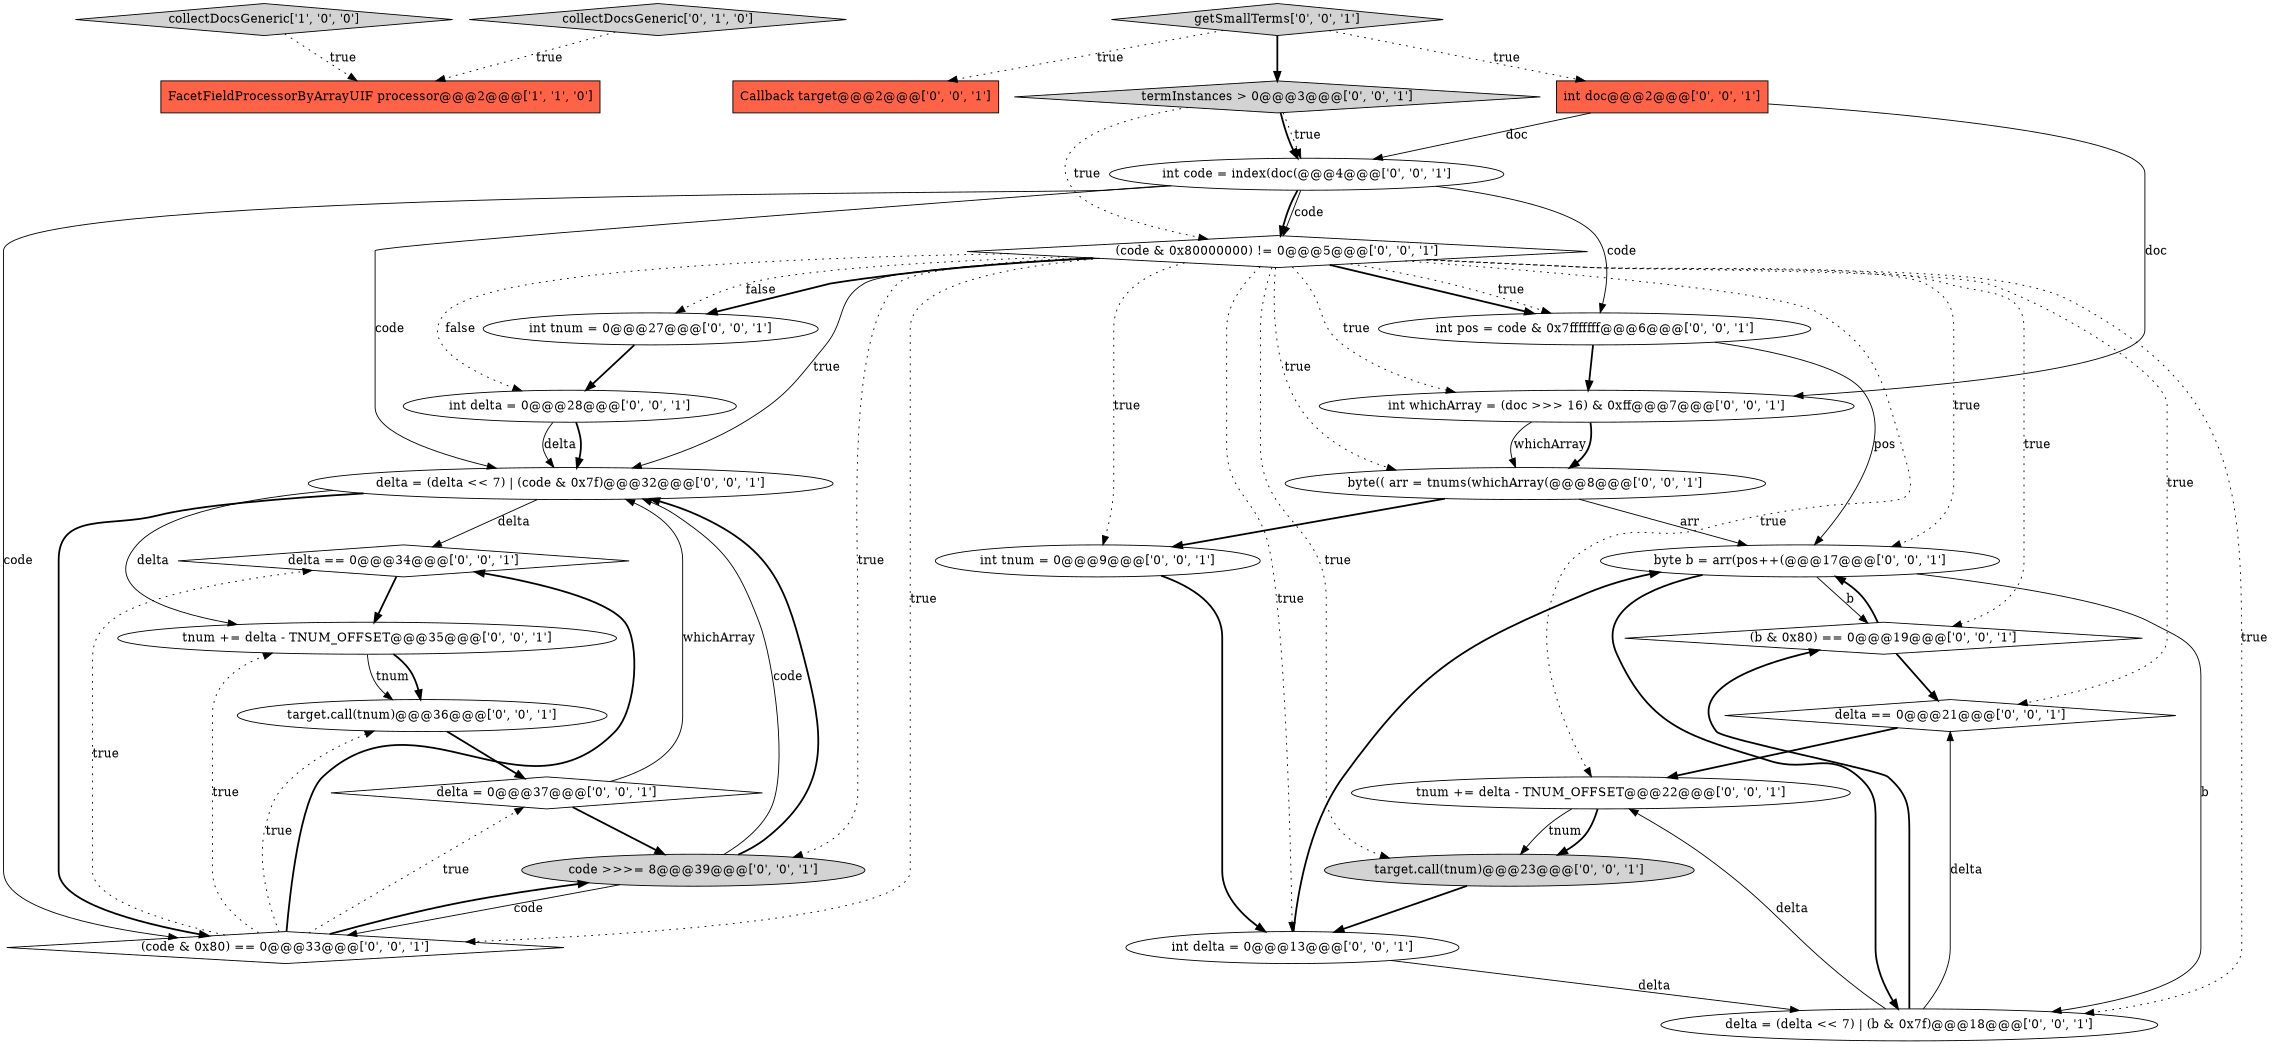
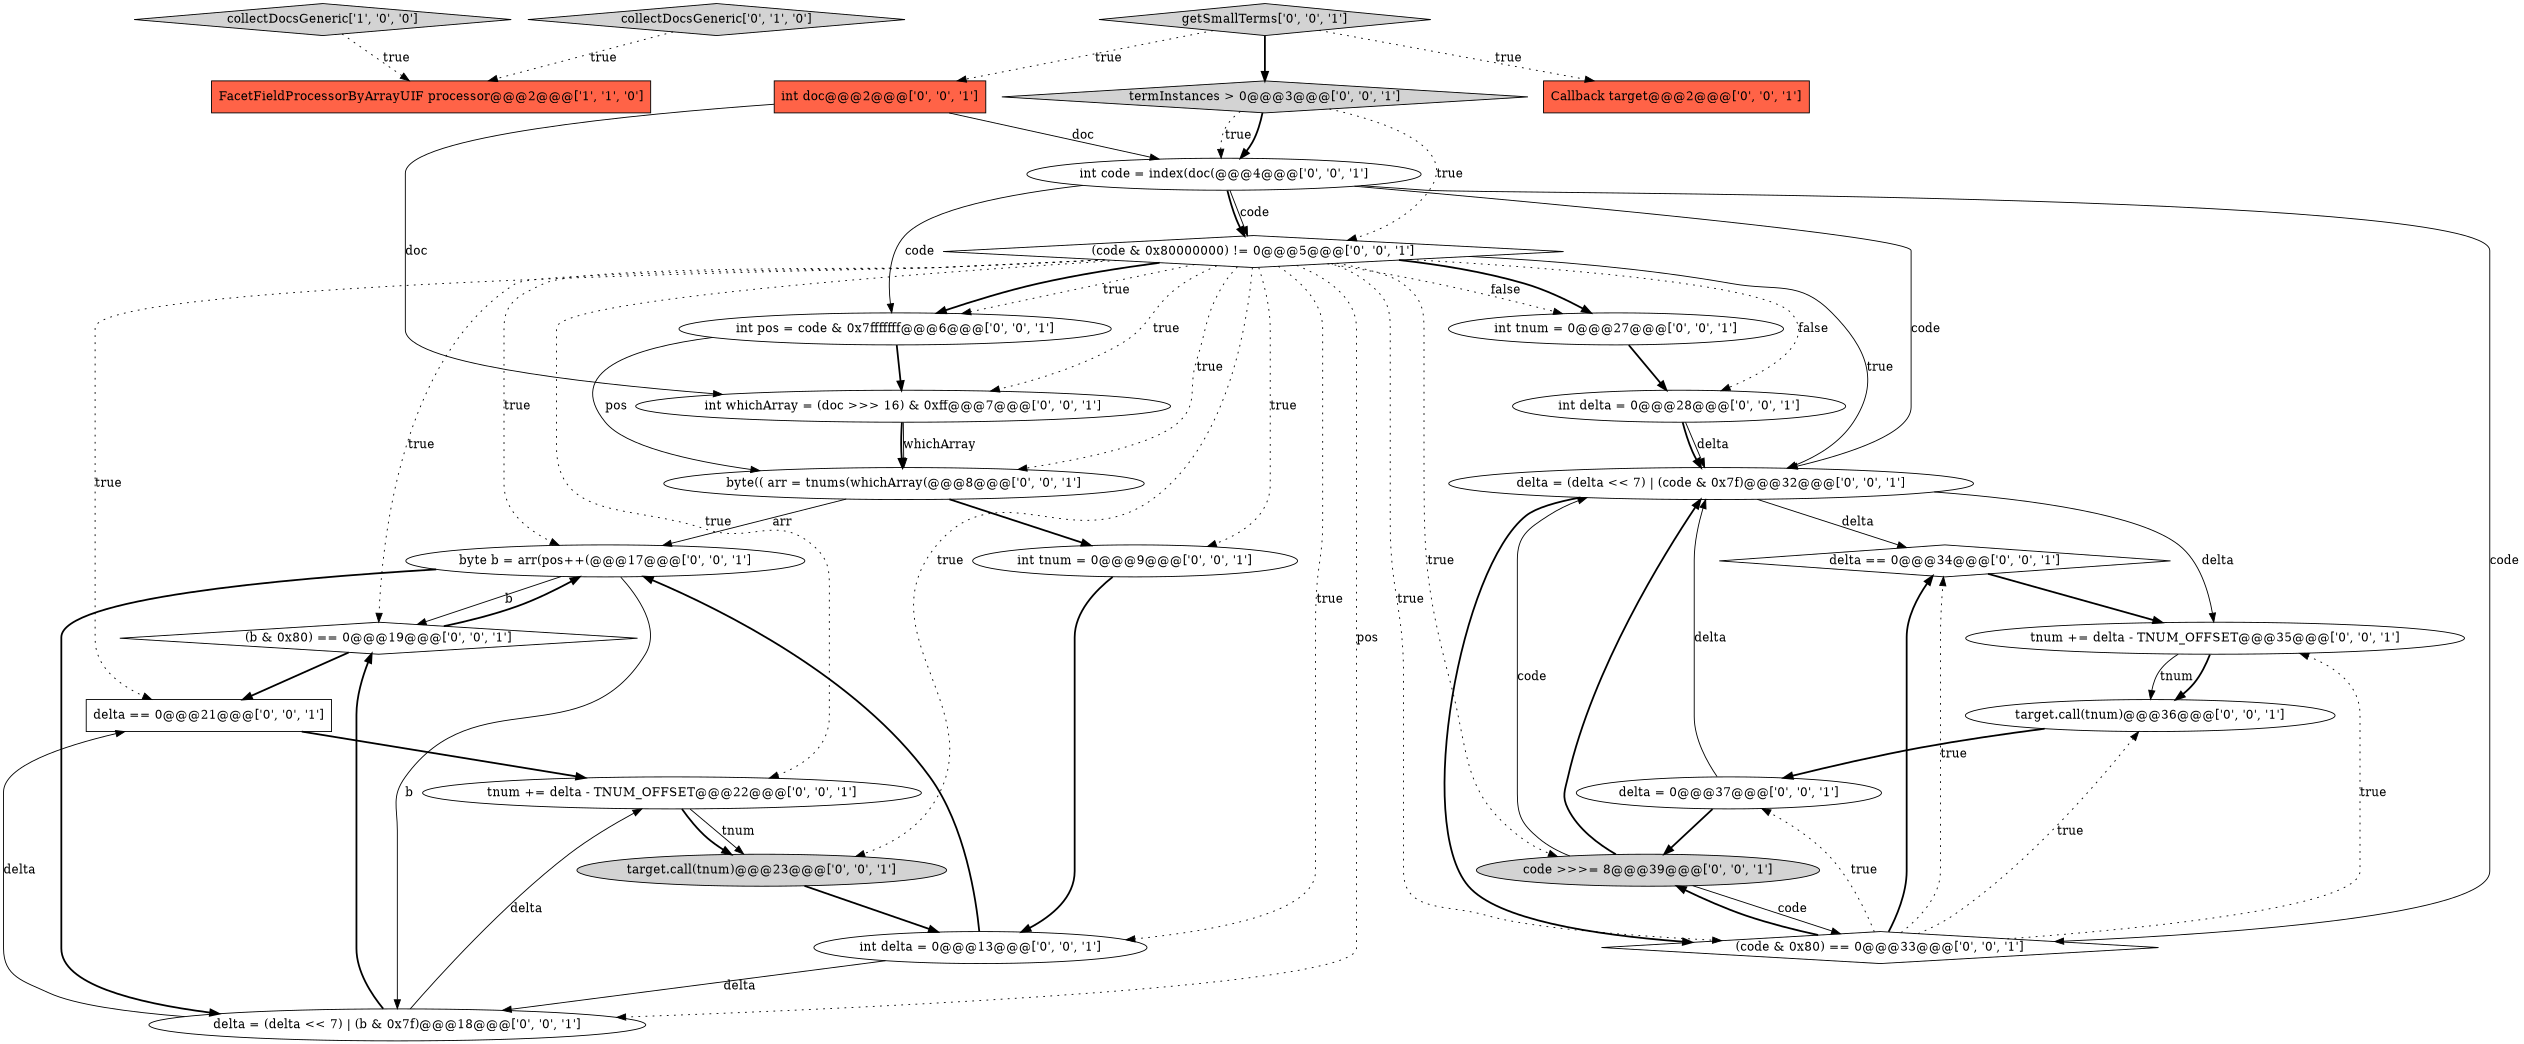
edge "int pos = code & 0x7fffffff@@@6@@@['0', '0', '1']" -> "byte b = arr(pos++(@@@17@@@['0', '0', '1']": now "int pos = code & 0x7fffffff@@@6@@@['0', '0', '1']" -> "byte(( arr = tnums(whichArray(@@@8@@@['0', '0', '1']"
edge "delta = 0@@@37@@@['0', '0', '1']" -> "delta = (delta << 7) | (code & 0x7f)@@@32@@@['0', '0', '1']": label "whichArray" -> "delta"
edge "(code & 0x80000000) != 0@@@5@@@['0', '0', '1']" -> "delta = (delta << 7) | (b & 0x7f)@@@18@@@['0', '0', '1']": label "true" -> "pos"
node "delta == 0@@@21@@@['0', '0', '1']": shape diamond -> box
node "delta = 0@@@37@@@['0', '0', '1']": shape diamond -> ellipse
